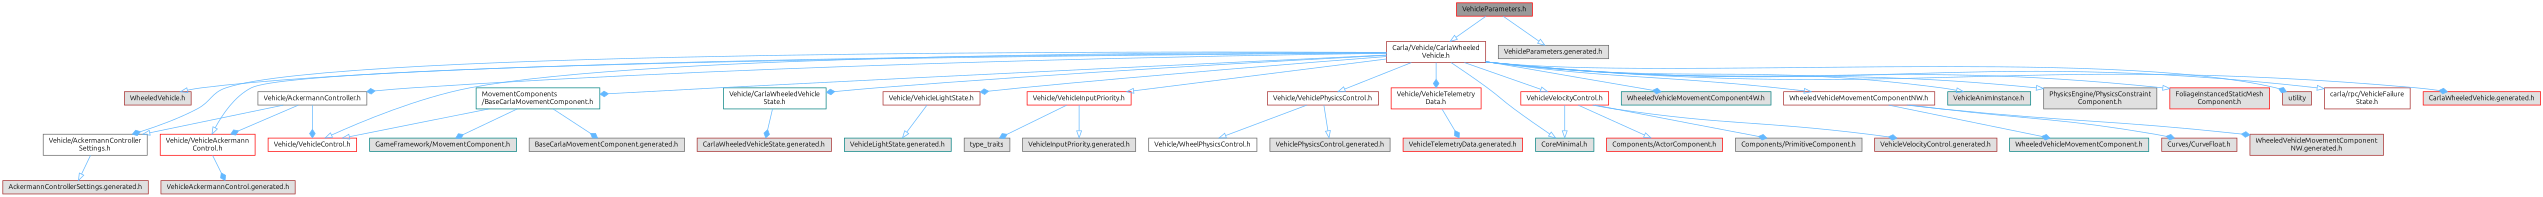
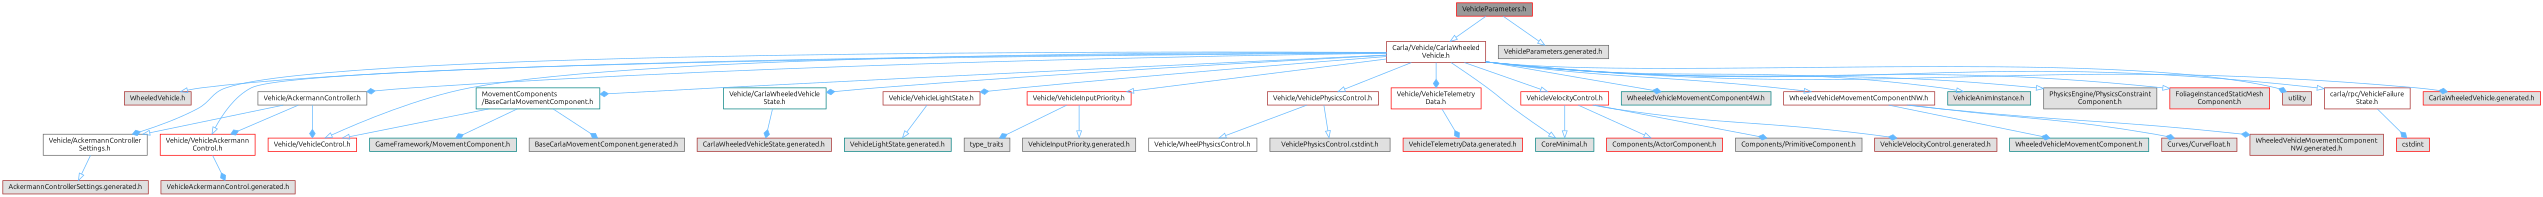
node "VehiclePhysicsControl.generated.h": label "VehiclePhysicsControl.generated.h" -> "VehiclePhysicsControl.cstdint.h"
node "cstdint": added
